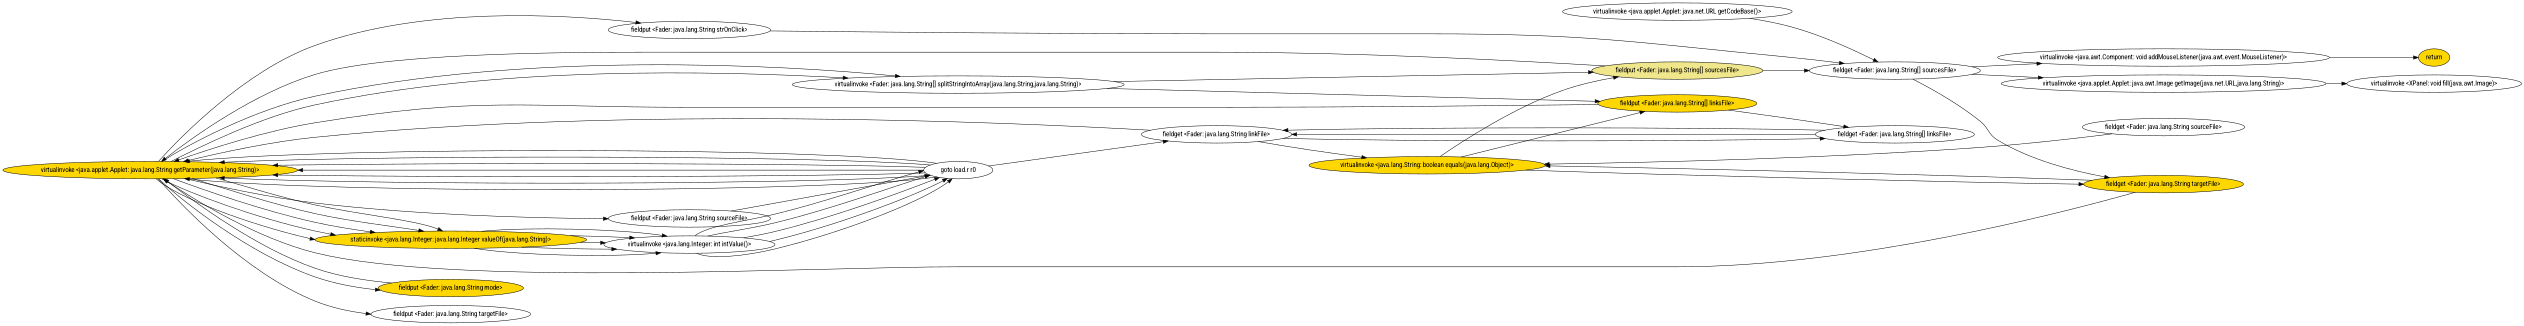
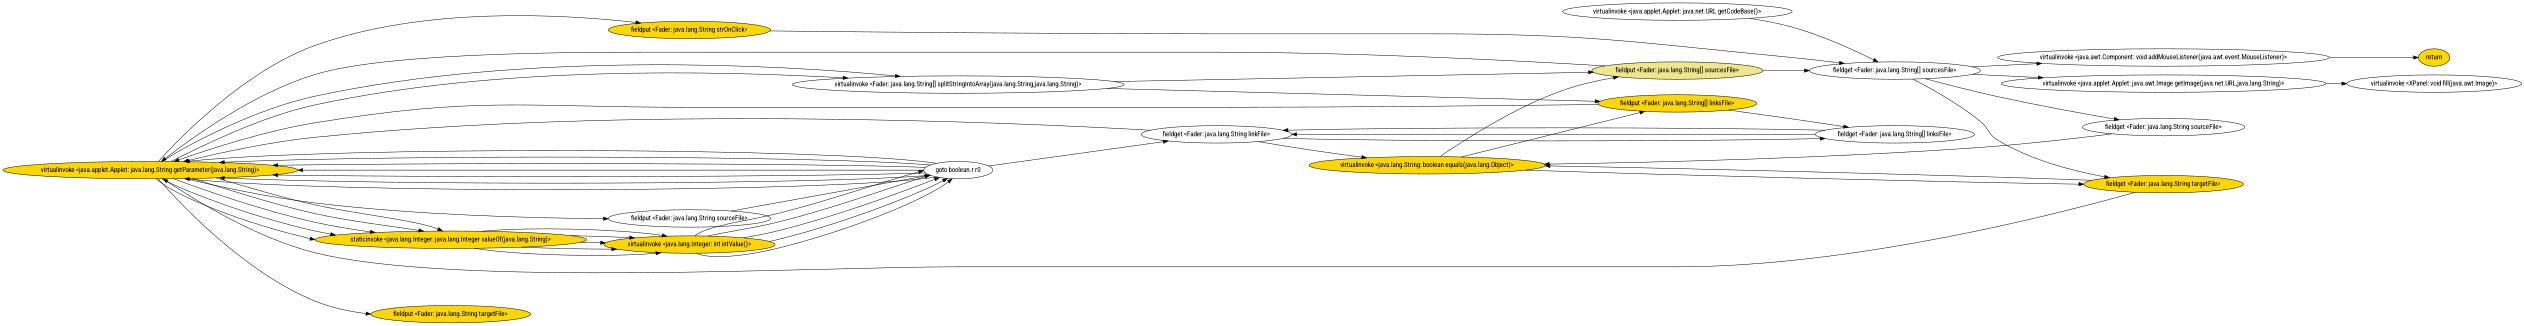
node "fieldput <Fader: java.lang.String strOnClick>": fillcolor white -> gold
edge "fieldget <Fader: java.lang.String[] sourcesFile>" -> "fieldget <Fader: java.lang.String sourceFile>": added
node "goto load.r r0": label "goto load.r r0" -> "goto boolean.r r0"
node "virtualinvoke <java.lang.Integer: int intValue()>": fillcolor white -> gold
node "fieldput <Fader: java.lang.String mode>": removed
node "fieldput <Fader: java.lang.String targetFile>": fillcolor white -> gold
